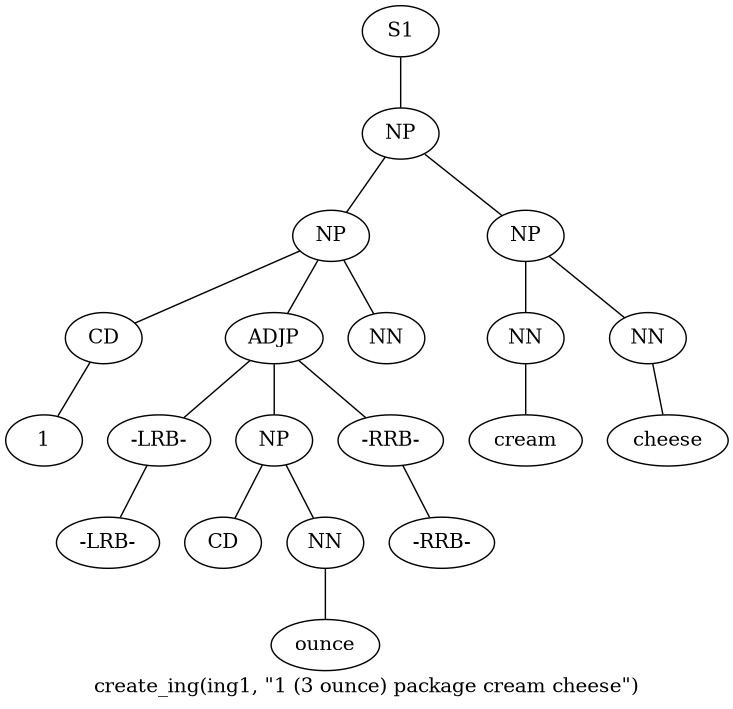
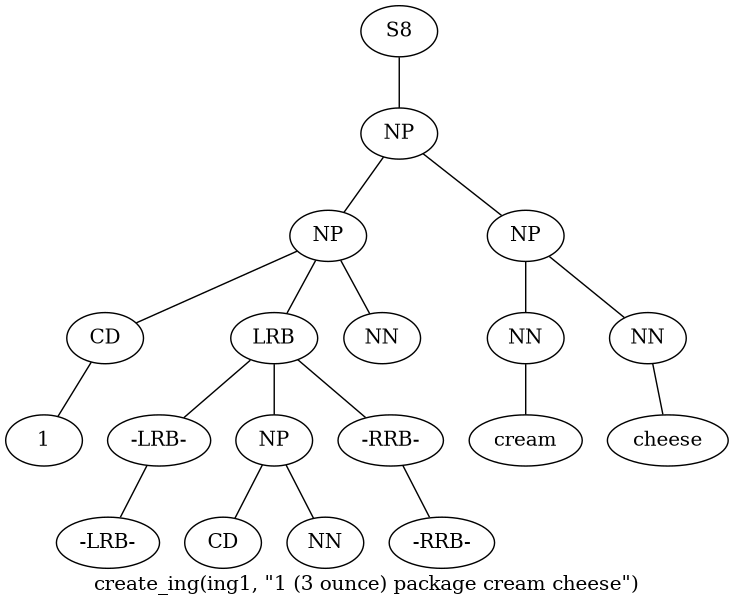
node "S1": label "S1" -> "S8"
node "ADJP": label "ADJP" -> "LRB"
node "ounce": removed
